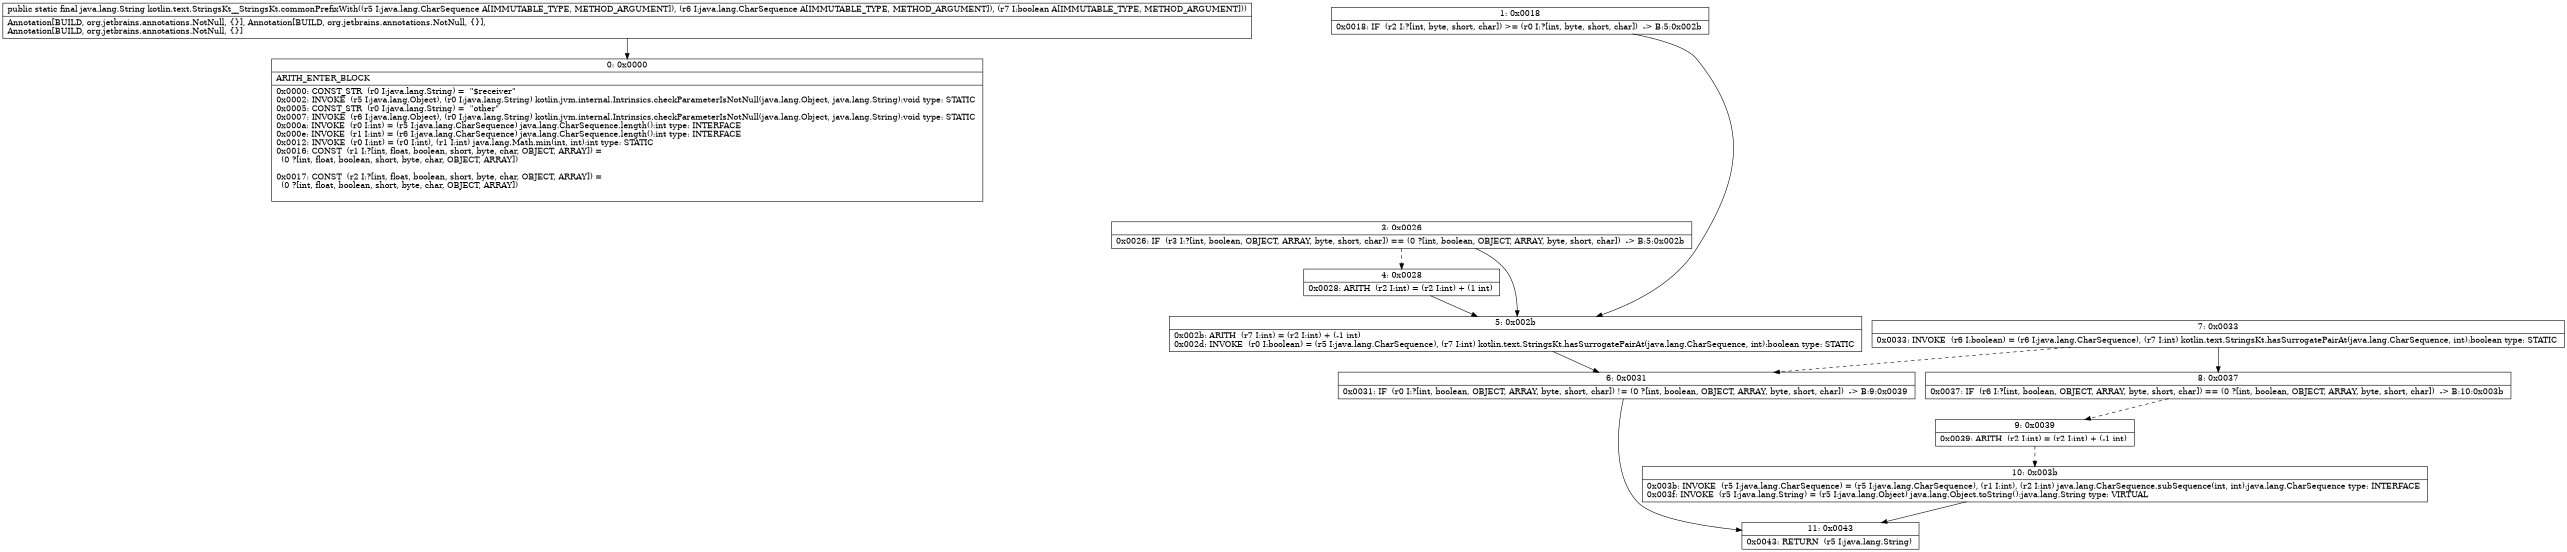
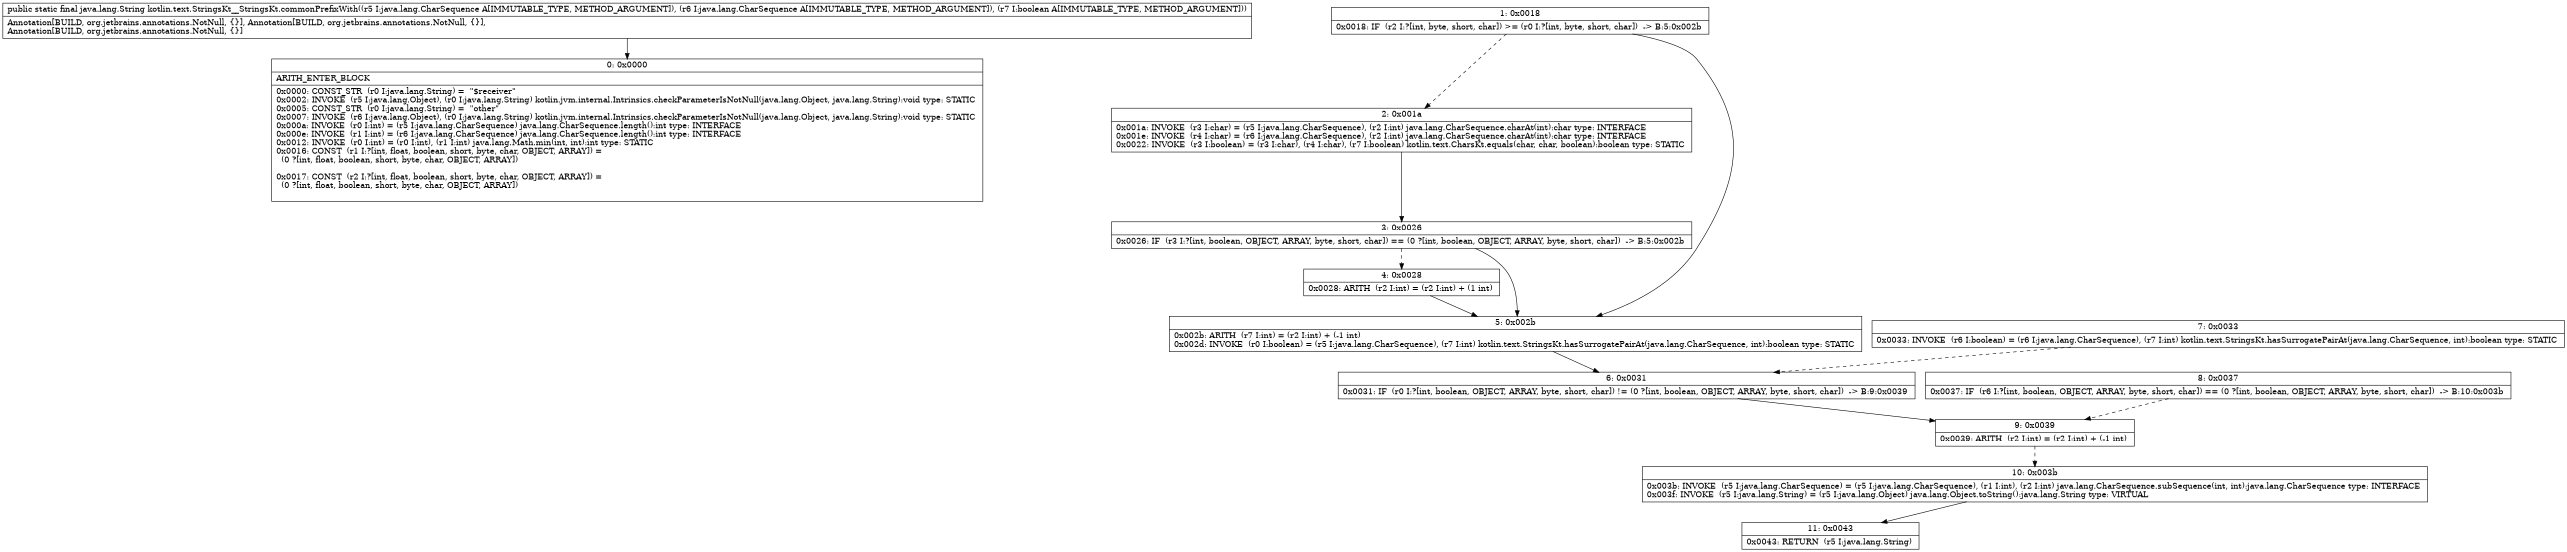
node "2: 0x001a": added
edge "7: 0x0033" -> "8: 0x0037": removed
edge "6: 0x0031" -> "11: 0x0043": now "6: 0x0031" -> "9: 0x0039"
